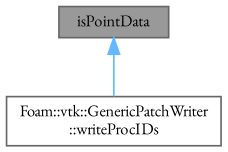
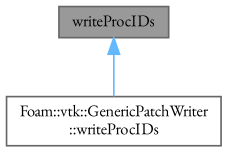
node "isPointData": label "isPointData" -> "writeProcIDs"
